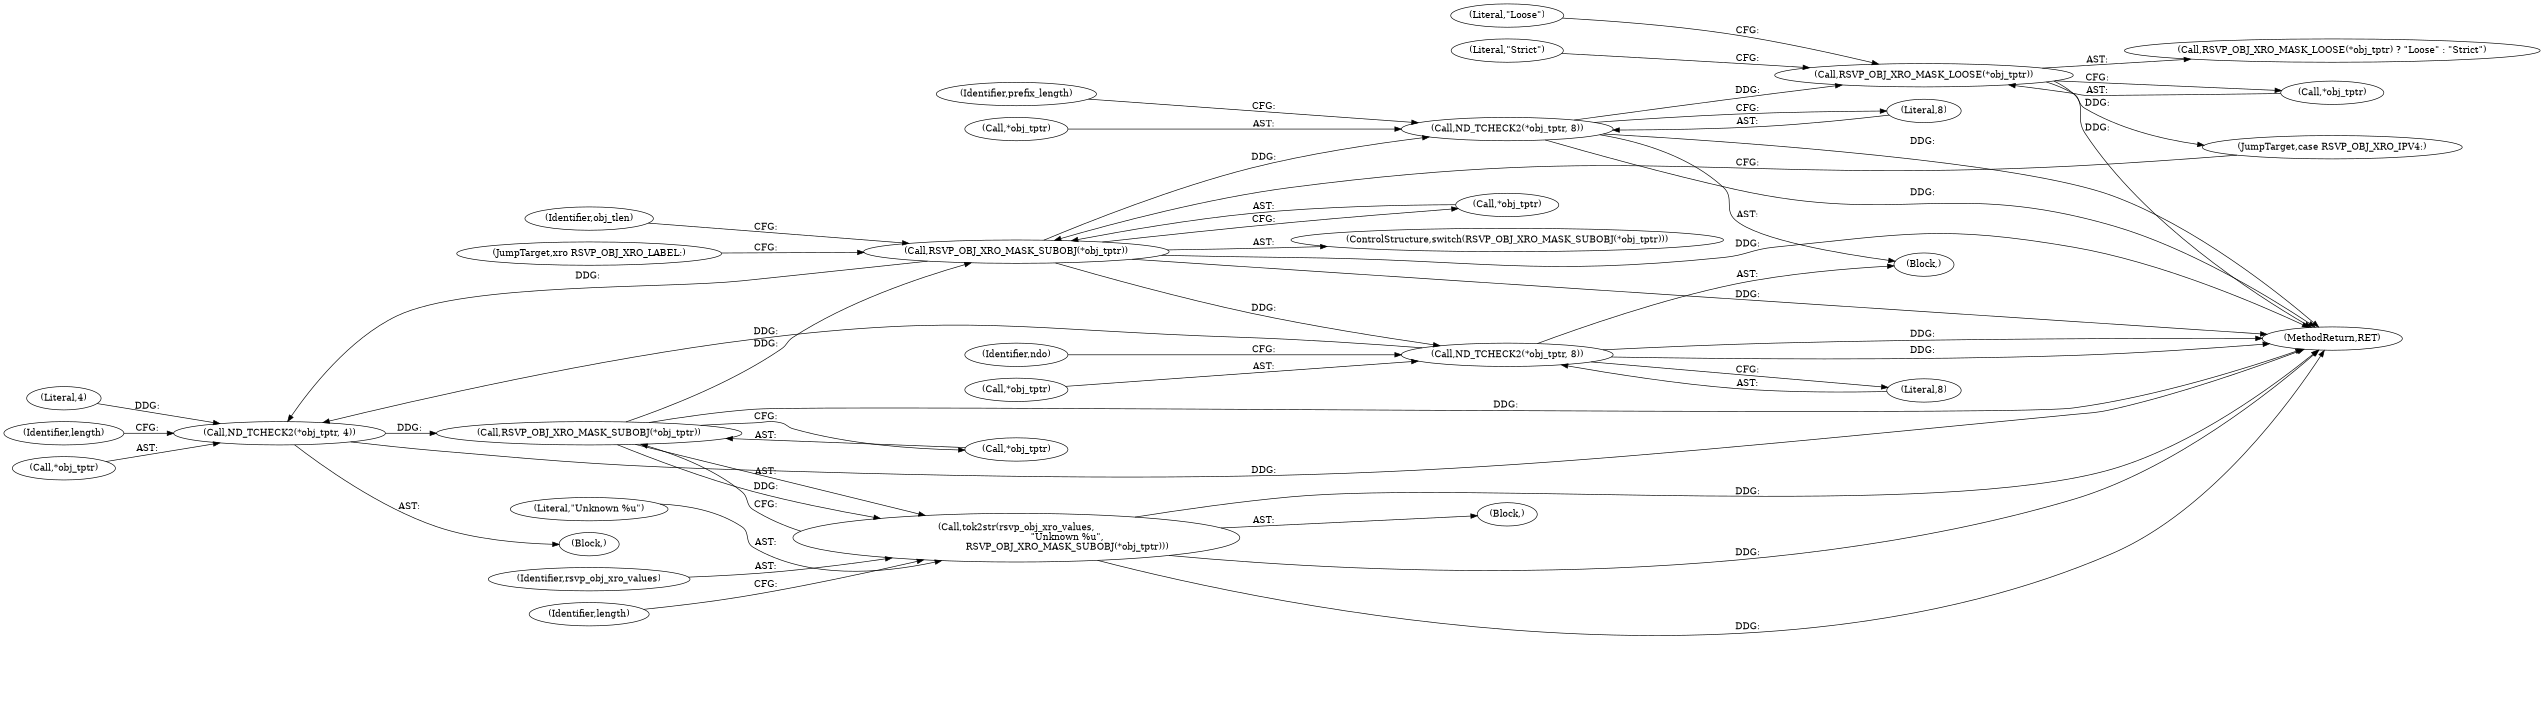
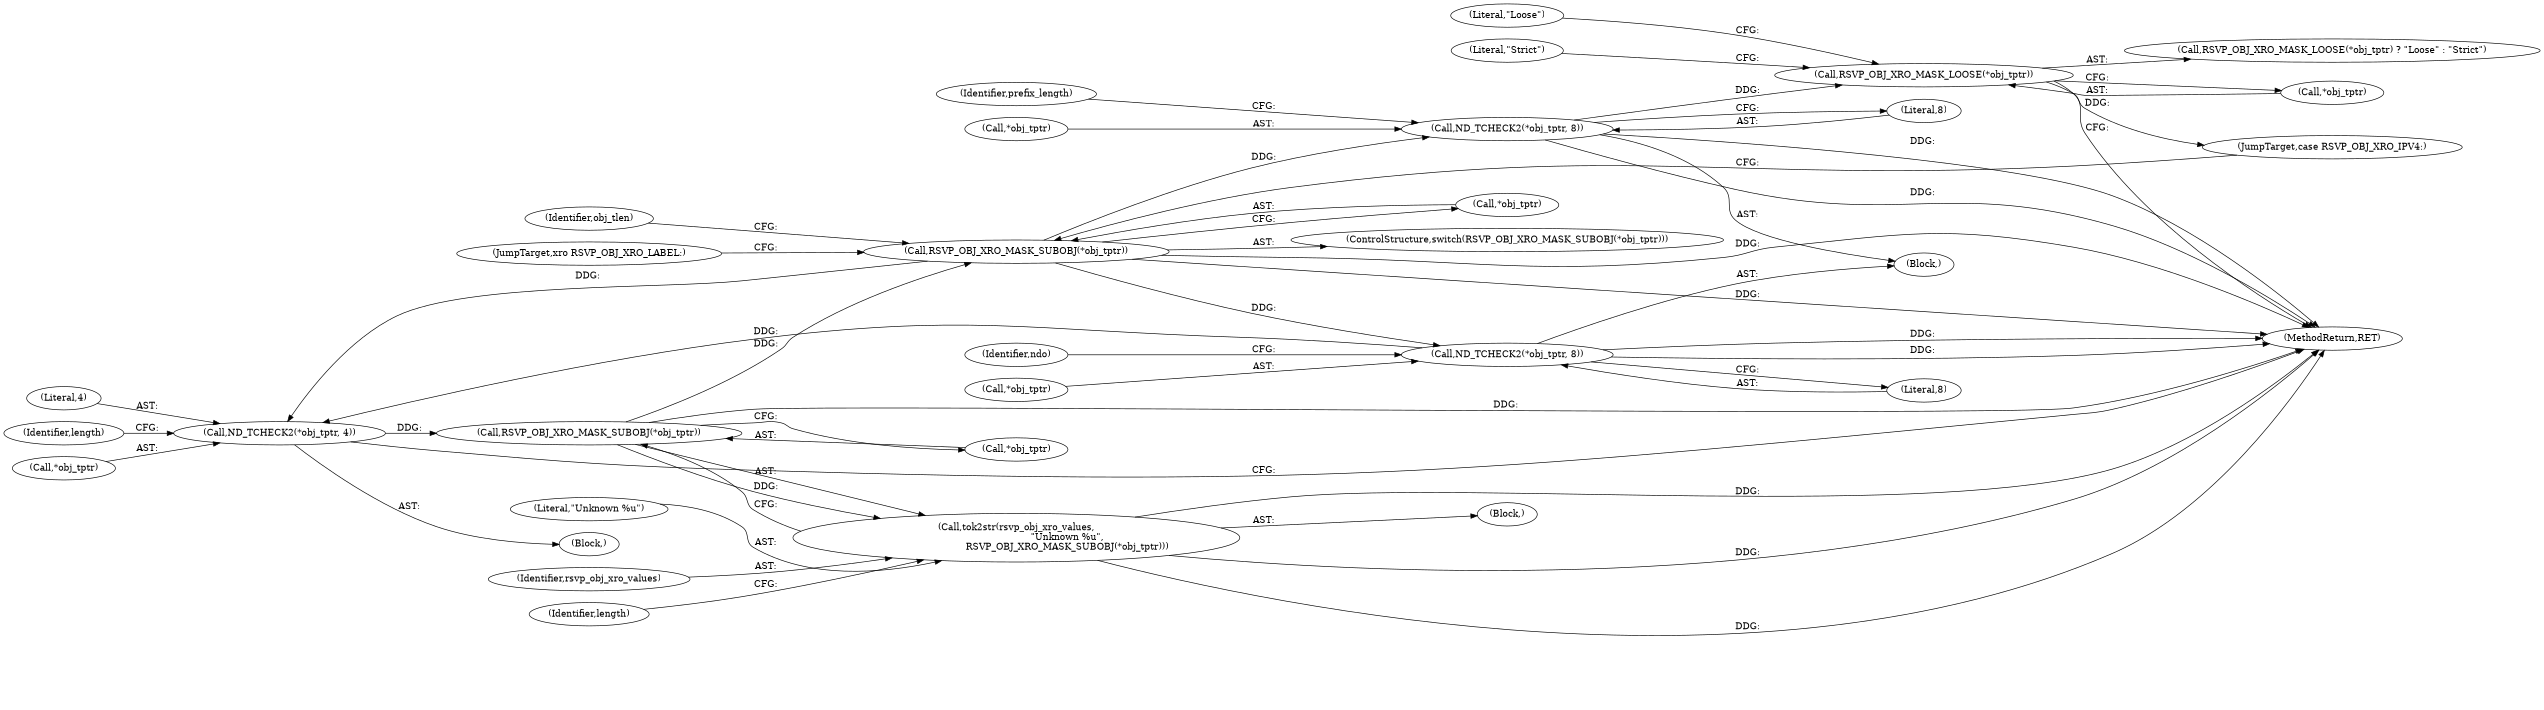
edge "(Call,RSVP_OBJ_XRO_MASK_LOOSE(*obj_tptr))" -> "(MethodReturn,RET)": label "DDG: " -> "CFG: "
edge "(Literal,4)" -> "(Call,ND_TCHECK2(*obj_tptr, 4))": label "DDG: " -> "AST: "
edge "(Call,ND_TCHECK2(*obj_tptr, 4))" -> "(MethodReturn,RET)": label "DDG: " -> "CFG: "
